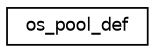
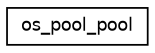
node "os_pool_def": label "os_pool_def" -> "os_pool_pool"
